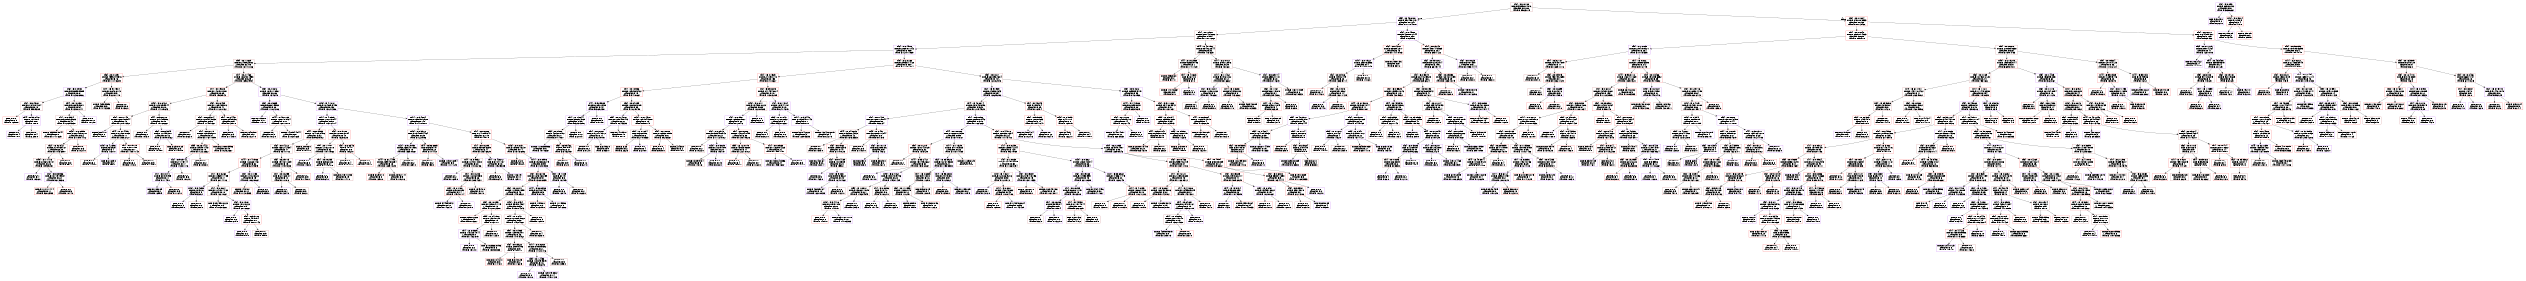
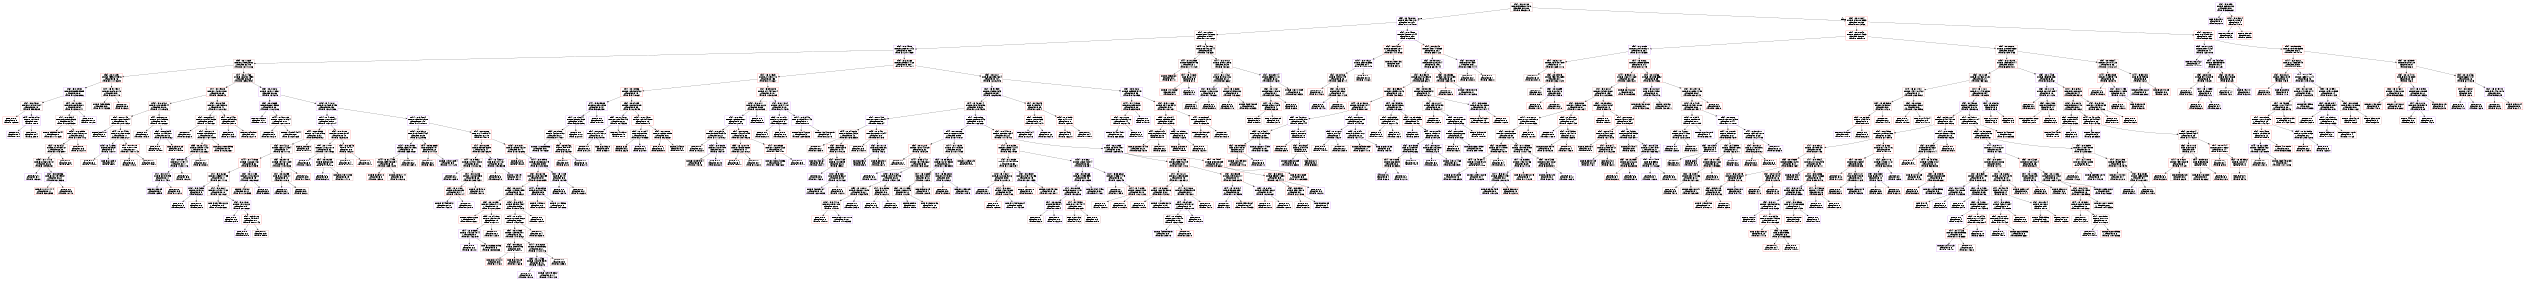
node "mse = 0.0 samples = 4 value = 60.0": label "mse = 0.0 samples = 4 value = 60.0" -> "value = 0.0 samples = 4 value = 60.0"
node "mse = 0.0 samples = 2 value = 1755.0": added
